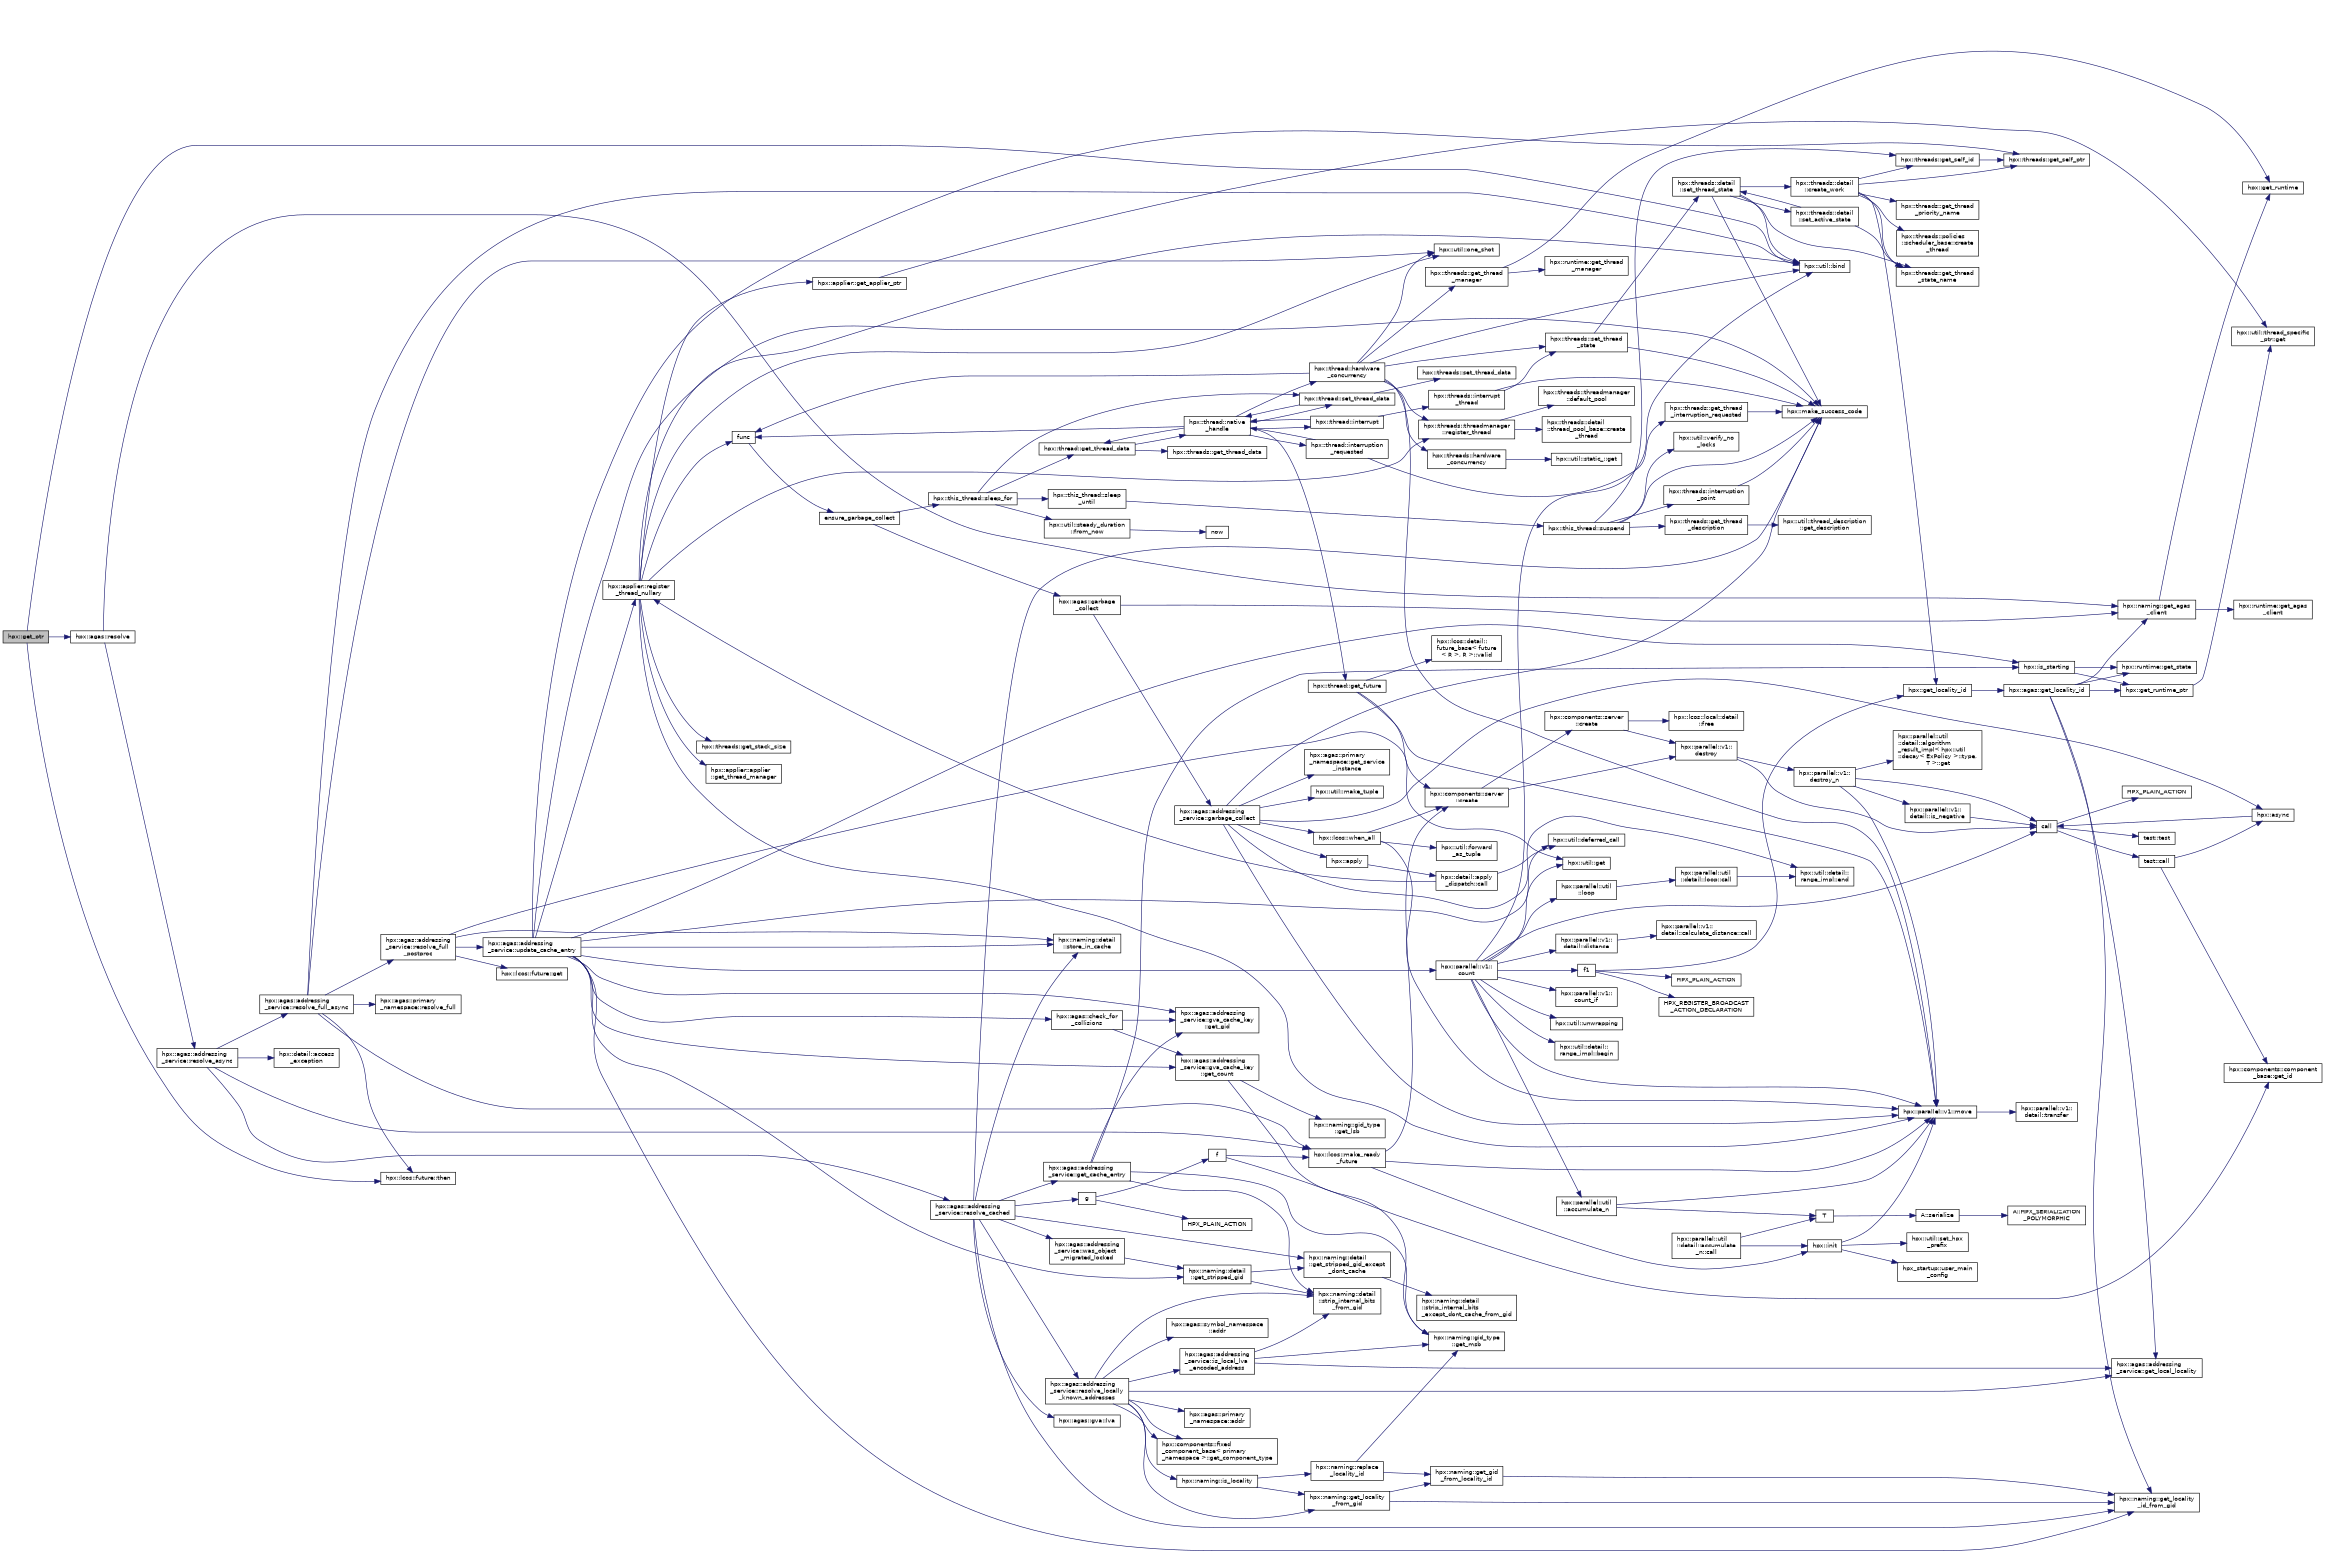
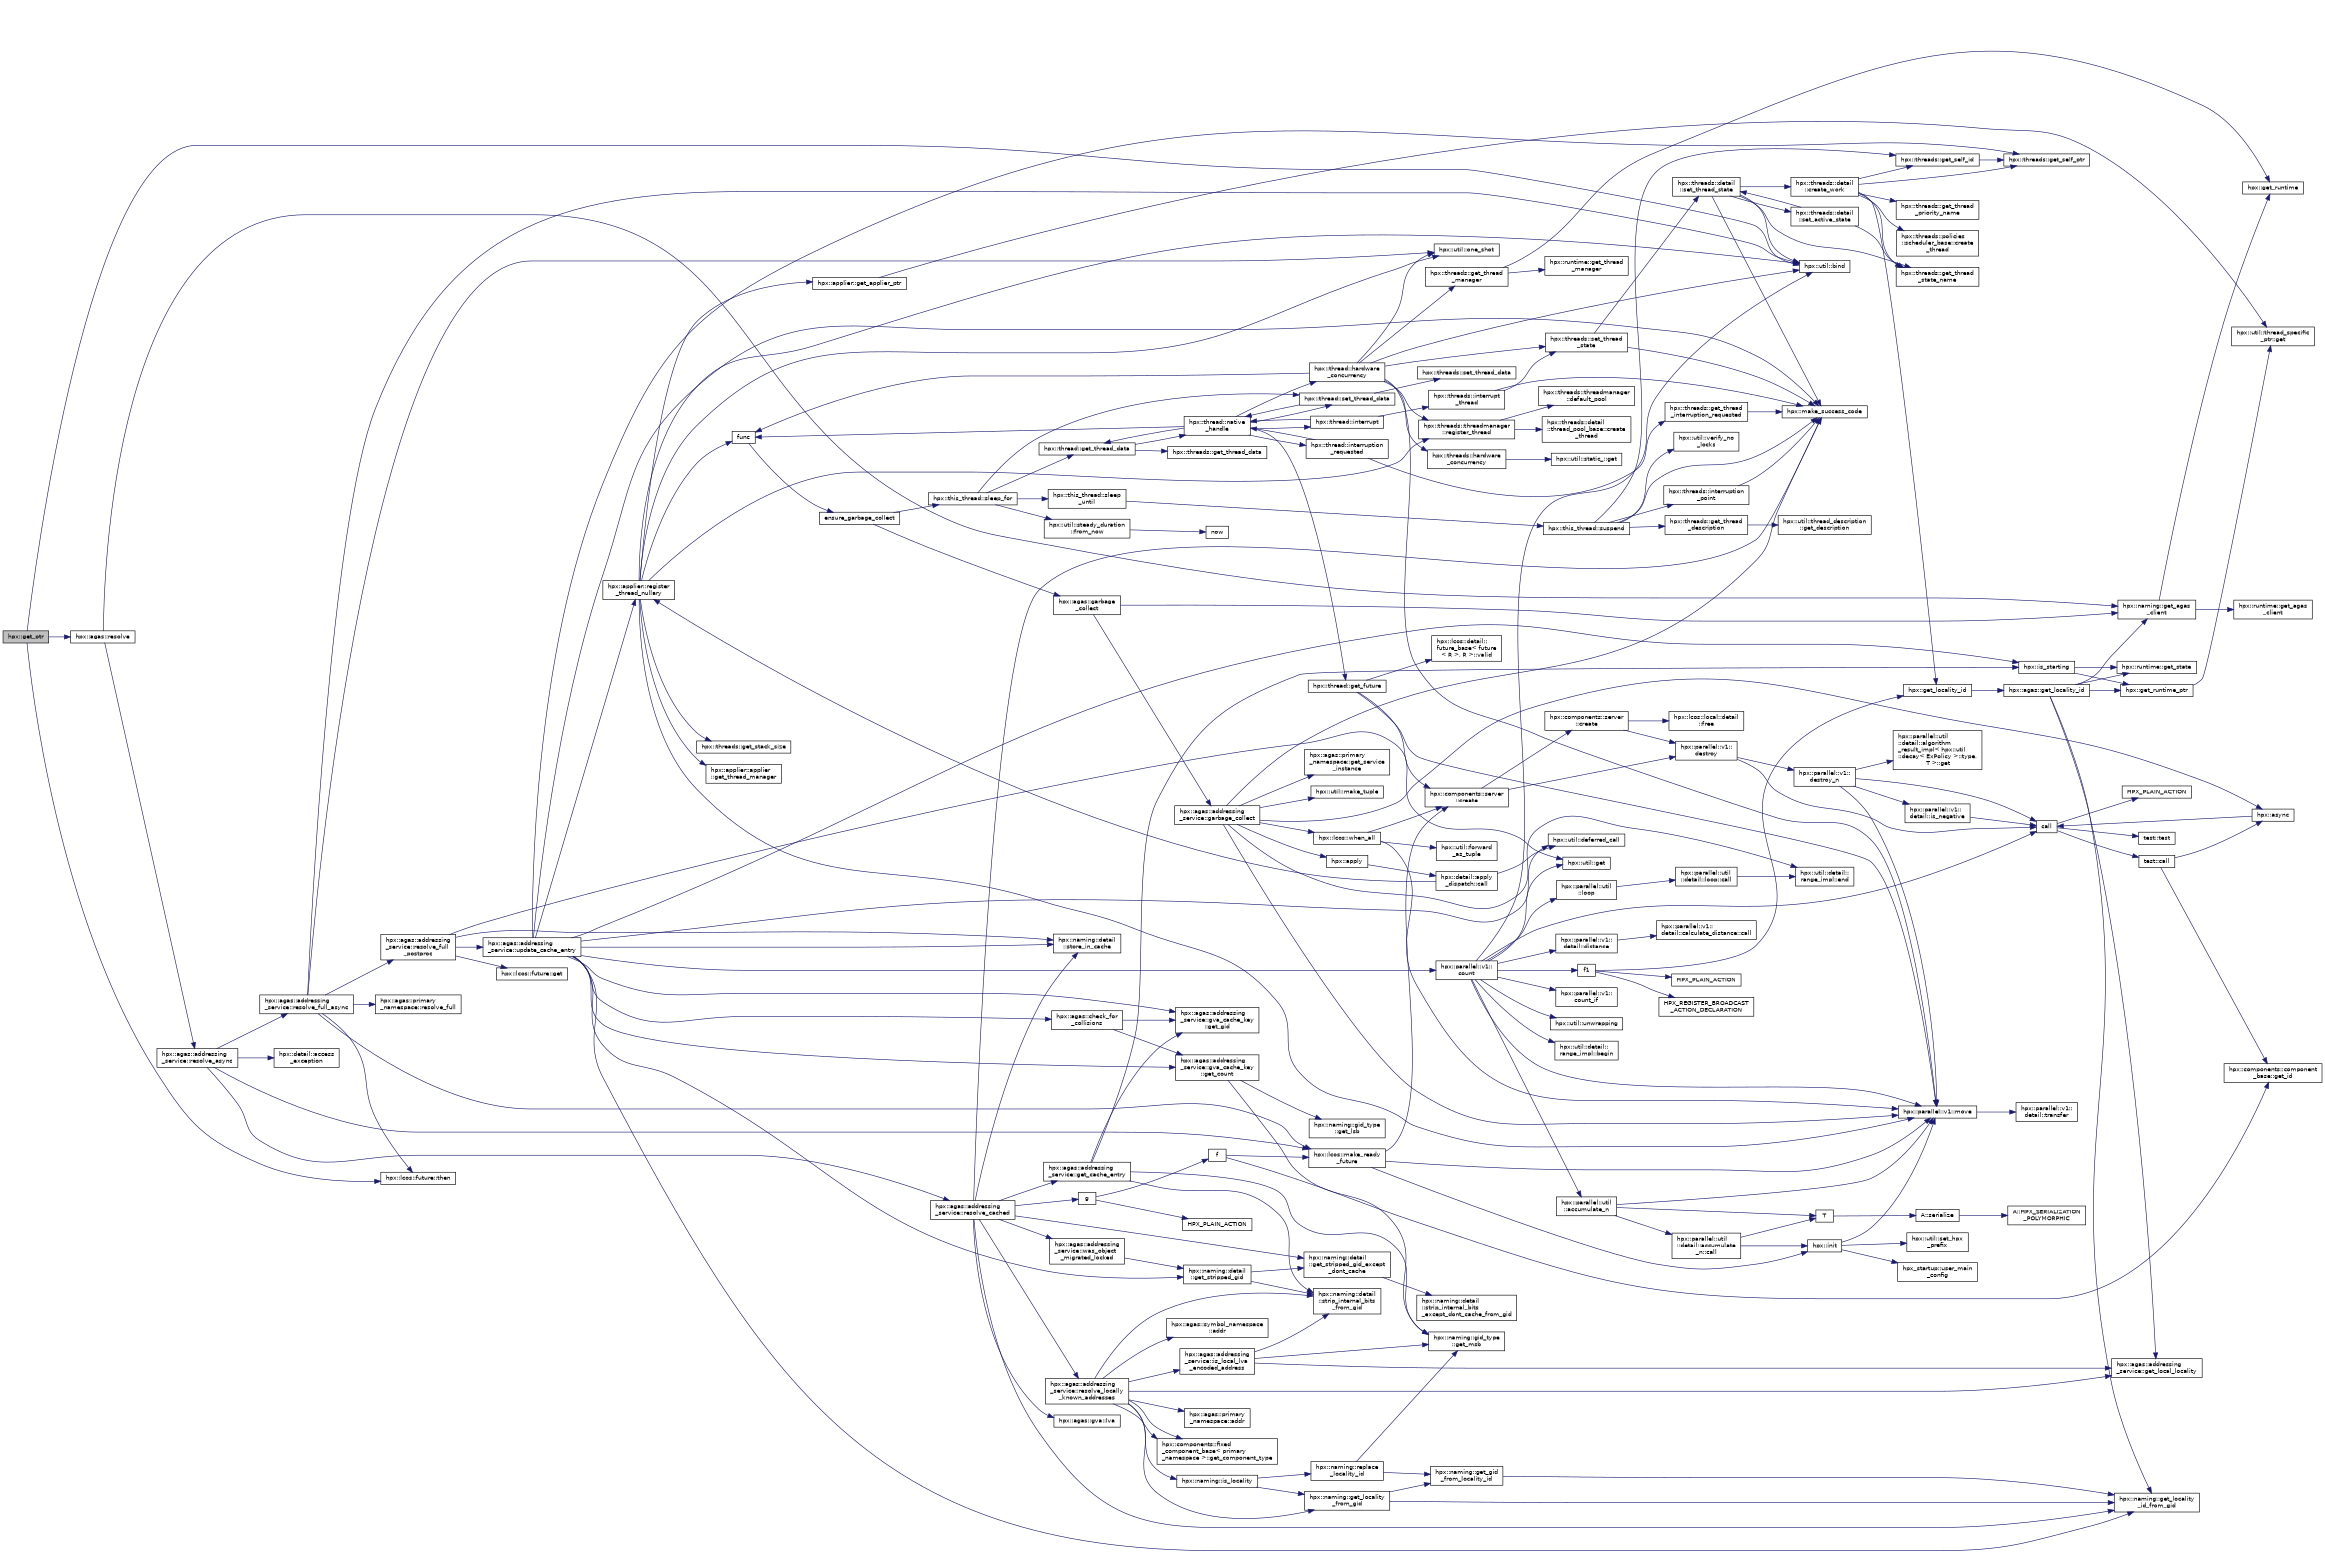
edge "hpx::parallel::util ::accumulate_n" -> "hpx::parallel::util ::detail::accumulate _n::call": added
